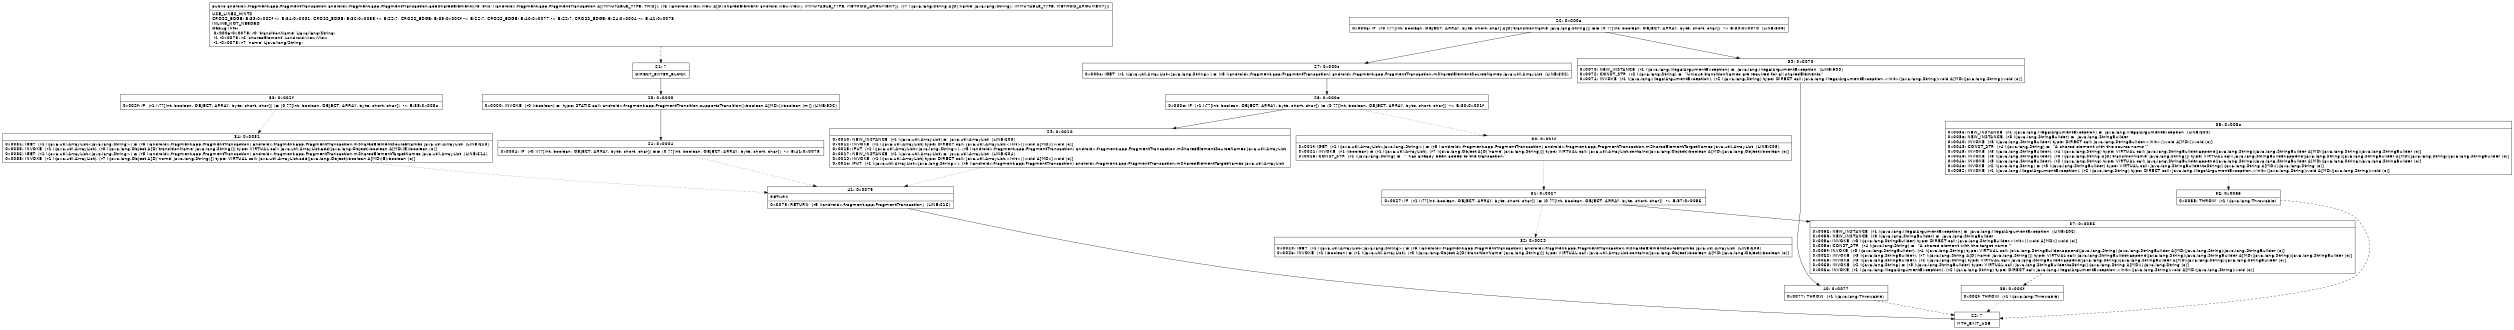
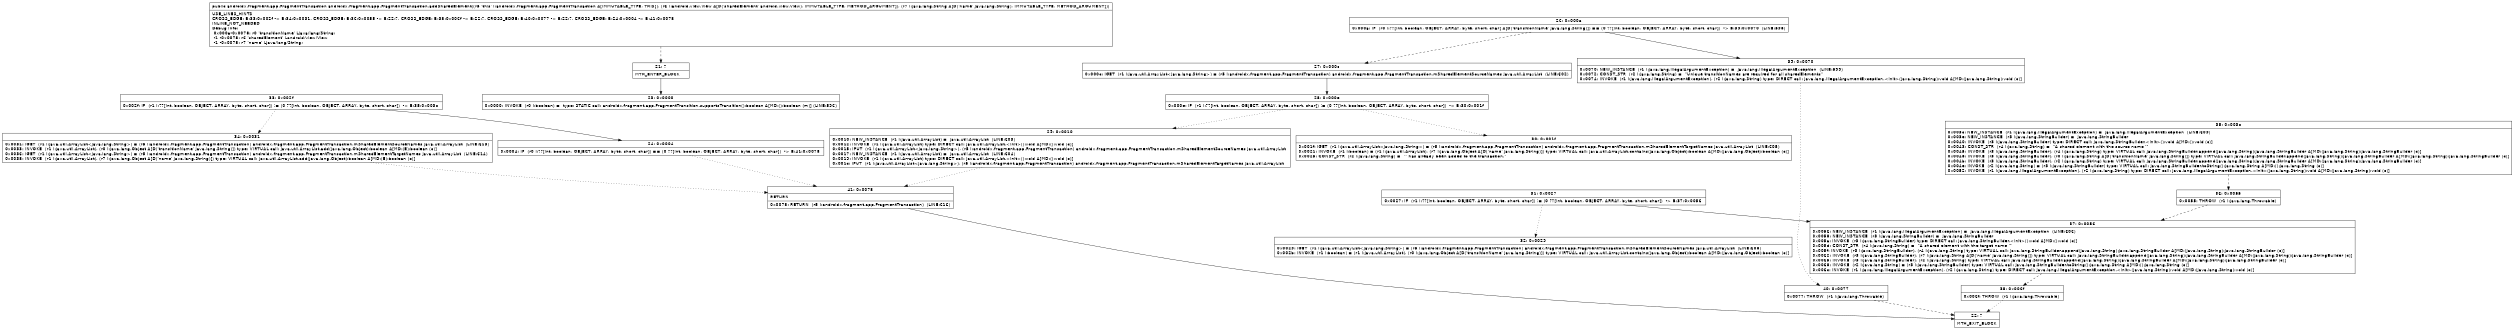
edge "26: 0x000a" -> "27: 0x000c": style solid -> dashed
node "21: ?": text "DIRECT_ENTER_BLOCK" -> "MTH_ENTER_BLOCK"
edge "28: 0x000e" -> "29: 0x0010": style solid -> dotted
edge "23: 0x0000" -> "24: 0x0004": now "33: 0x002f" -> "24: 0x0004"
edge "30: 0x001f" -> "31: 0x0027": removed
edge "35: 0x003c" -> "36: 0x0055": style dotted -> dashed
edge "39: 0x0070" -> "40: 0x0077": style solid -> dotted
edge "36: 0x0055" -> "22: ?": now "36: 0x0055" -> "37: 0x0056"
node "22: ?": text "MTH_EXIT_USE" -> "MTH_EXIT_BLOCK"
